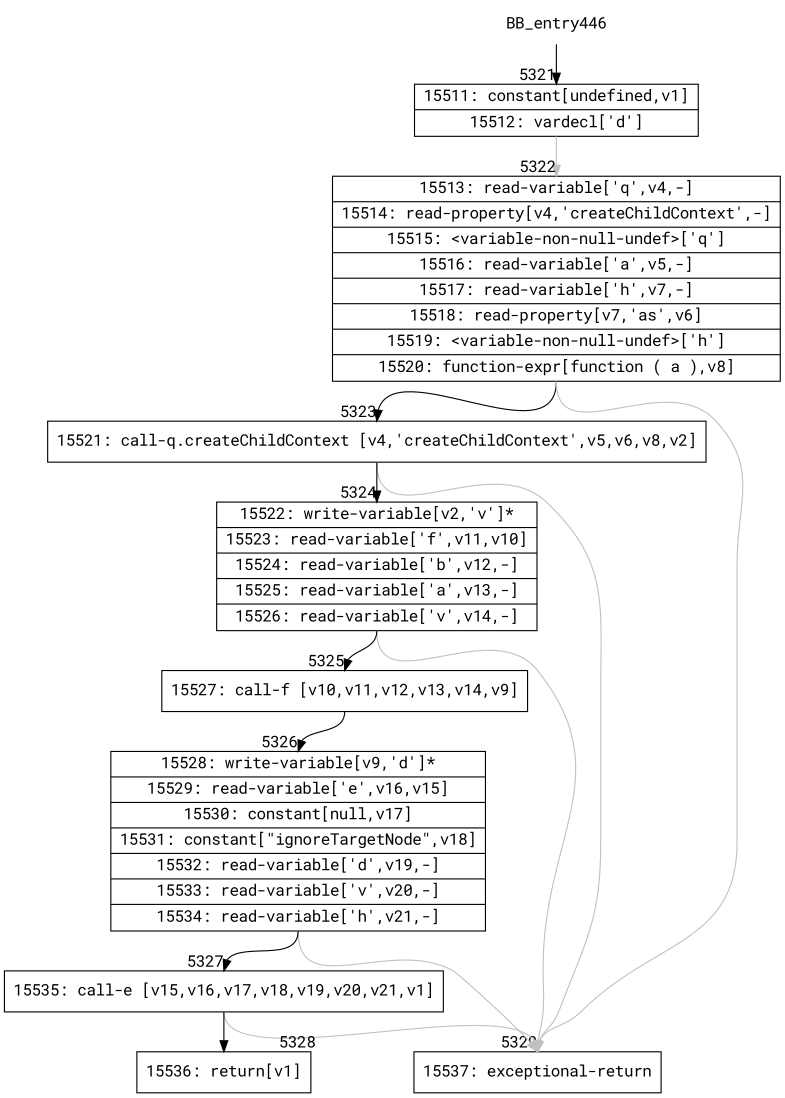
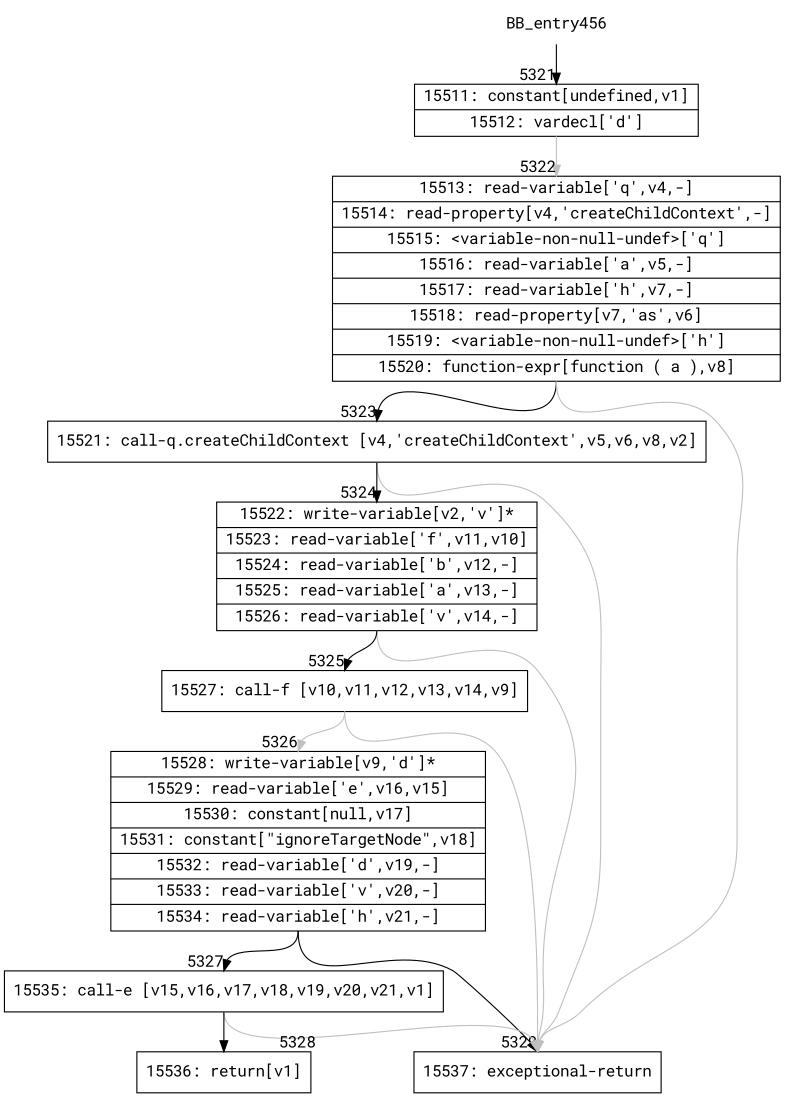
node "BB_entry446": label "BB_entry446" -> "BB_entry456"
edge "15527: call-f [v10,v11,v12,v13,v14,v9]" -> "15528: write-variable[v9,'d']*": color black -> gray
edge "15527: call-f [v10,v11,v12,v13,v14,v9]" -> "15537: exceptional-return": added
edge "15528: write-variable[v9,'d']*" -> "15537: exceptional-return": color gray -> black
